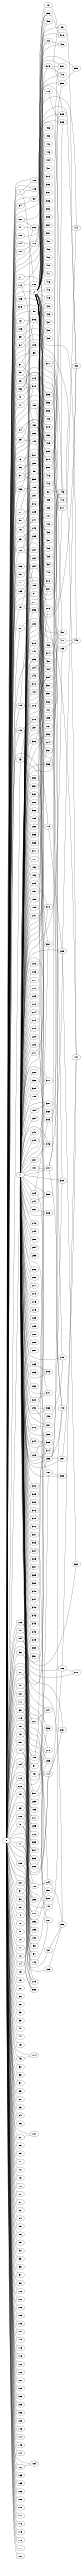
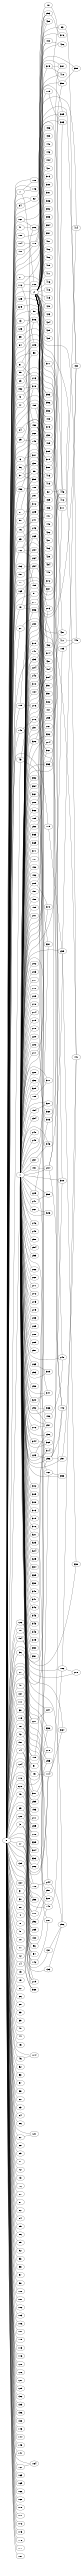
edge "152" -- "405": now "152" -- "260"
